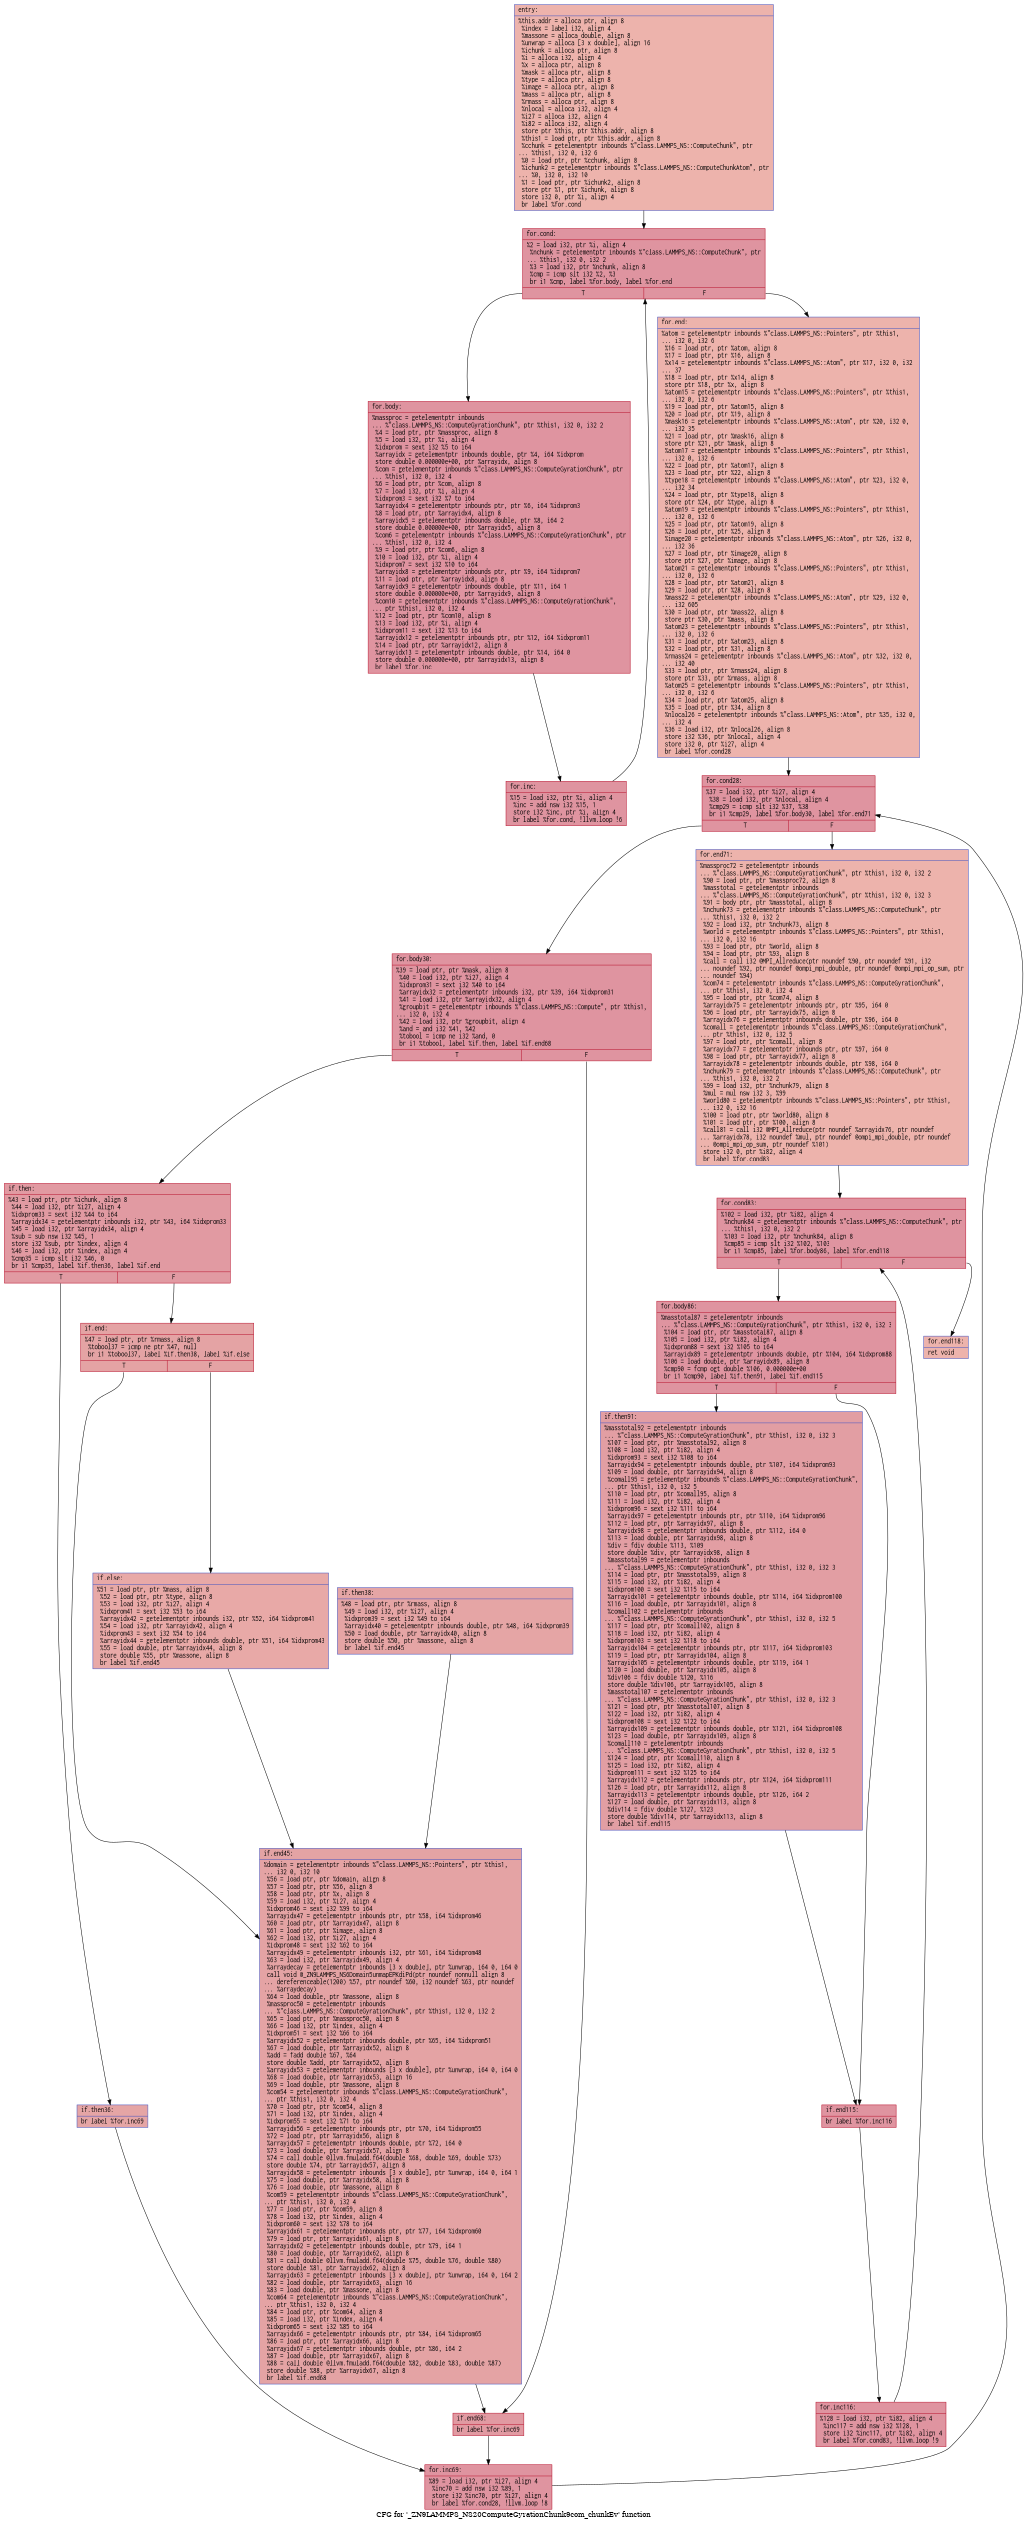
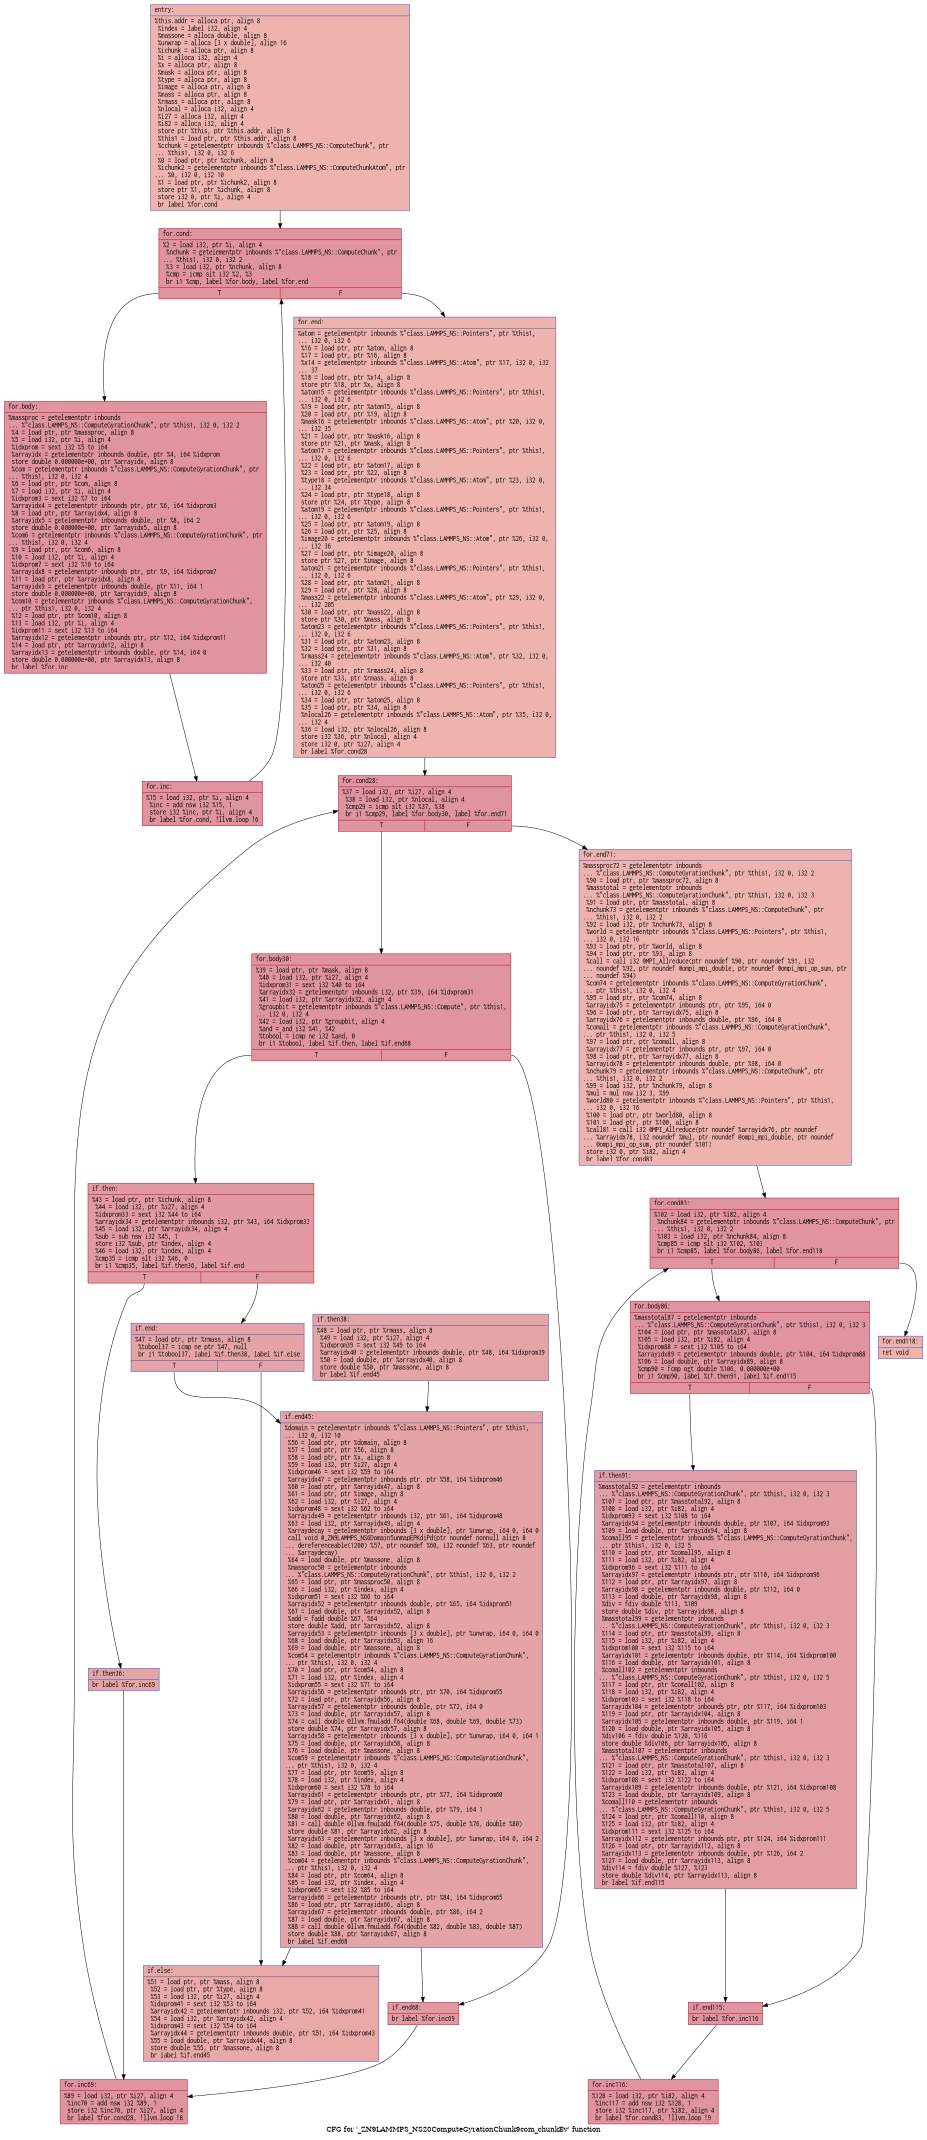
node "for.end:": text "... i32 605" -> "... i32 205"
node "for.end71:": text "%91 = body ptr, ptr %masstotal, align 8" -> "%91 = load ptr, ptr %masstotal, align 8"
node "if.end:": color #b70d28ff -> #3d50c3ff
edge "if.else:" -> "if.end45:": reversed
node "if.end45:": text "%idxprom46 = sext i32 %99 to i64" -> "%idxprom46 = sext i32 %59 to i64"
